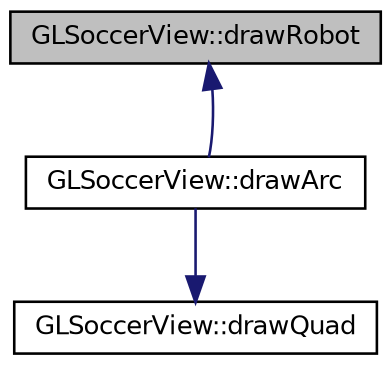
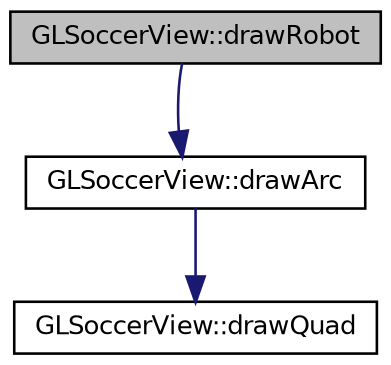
edge "GLSoccerView::drawArc" -> "GLSoccerView::drawRobot": reversed
